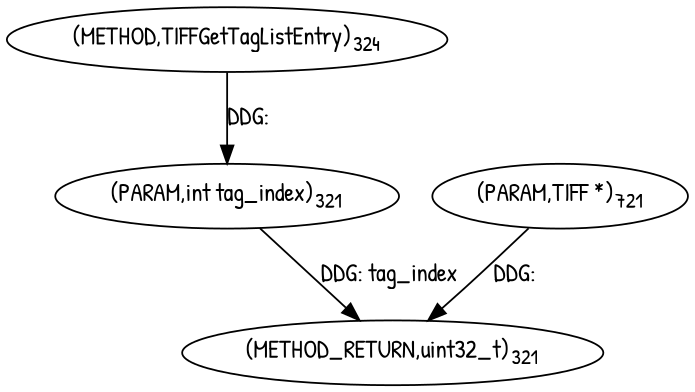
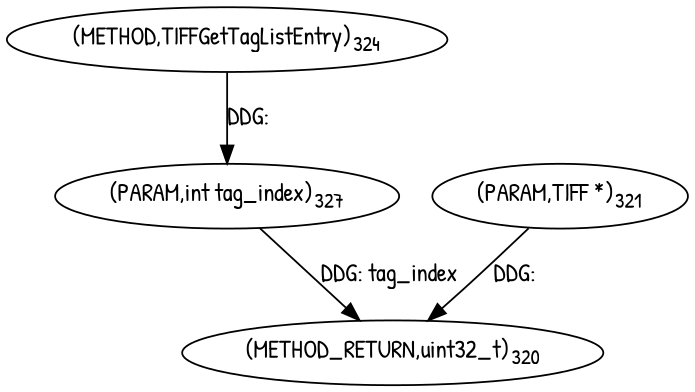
node "(PARAM,int tag_index)": text "321" -> "327"
node "(PARAM,TIFF *)": text "721" -> "321"
node "(METHOD_RETURN,uint32_t)": text "321" -> "320"
